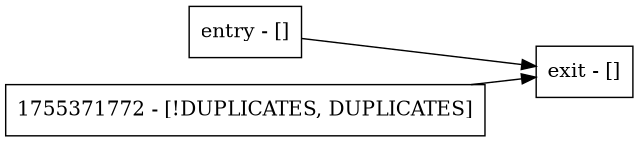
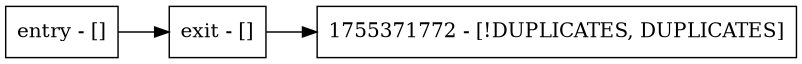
edge "1755371772 - [!DUPLICATES, DUPLICATES]" -> "exit - []": reversed
